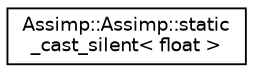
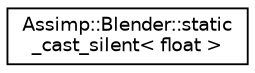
node "Assimp::Assimp::static _cast_silent< float >": label "Assimp::Assimp::static _cast_silent< float >" -> "Assimp::Blender::static _cast_silent< float >"
